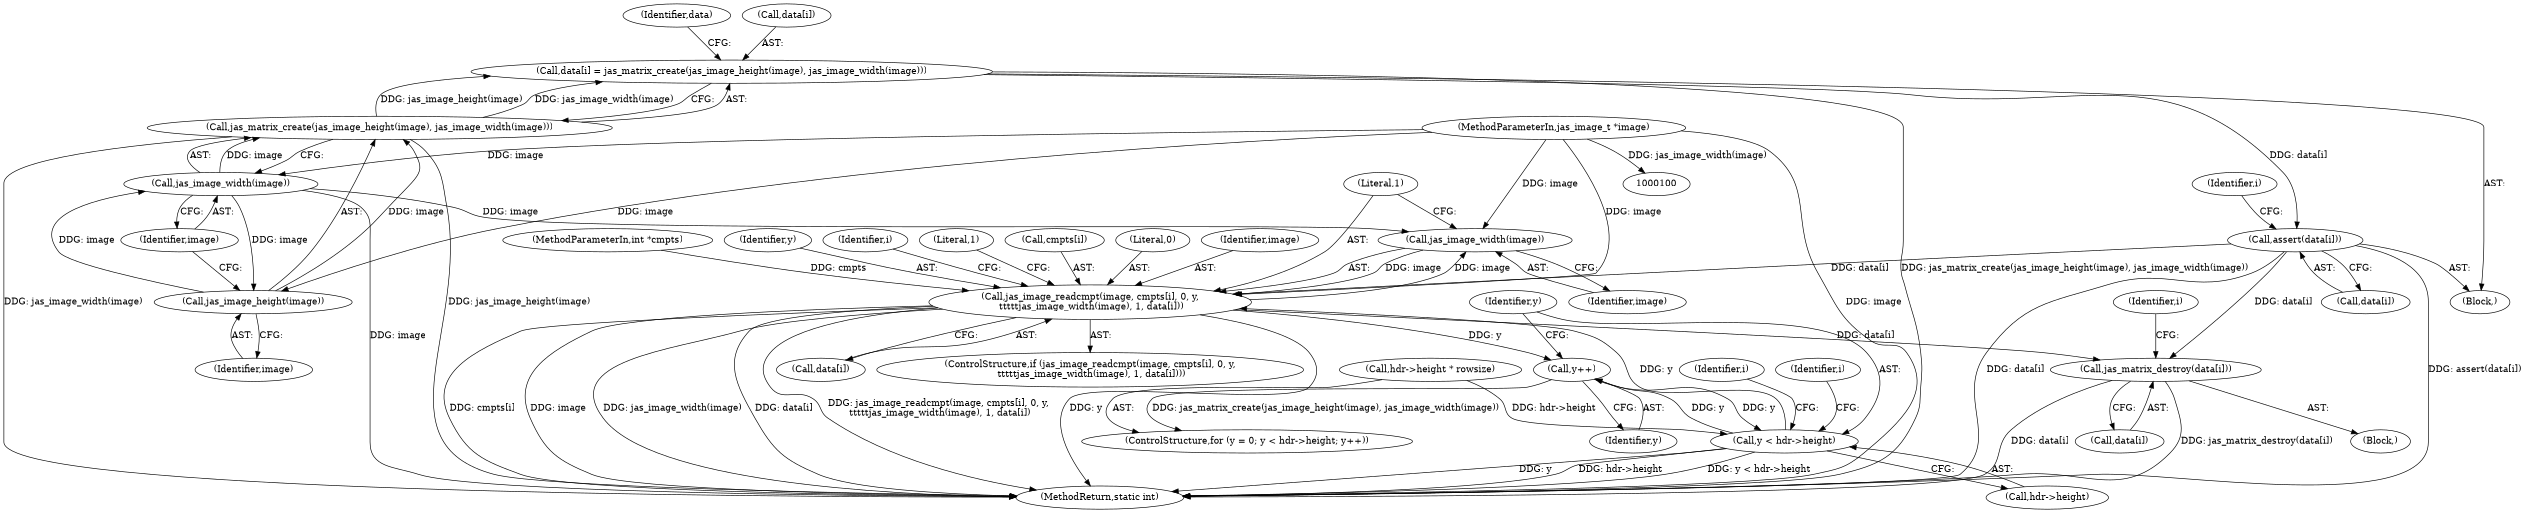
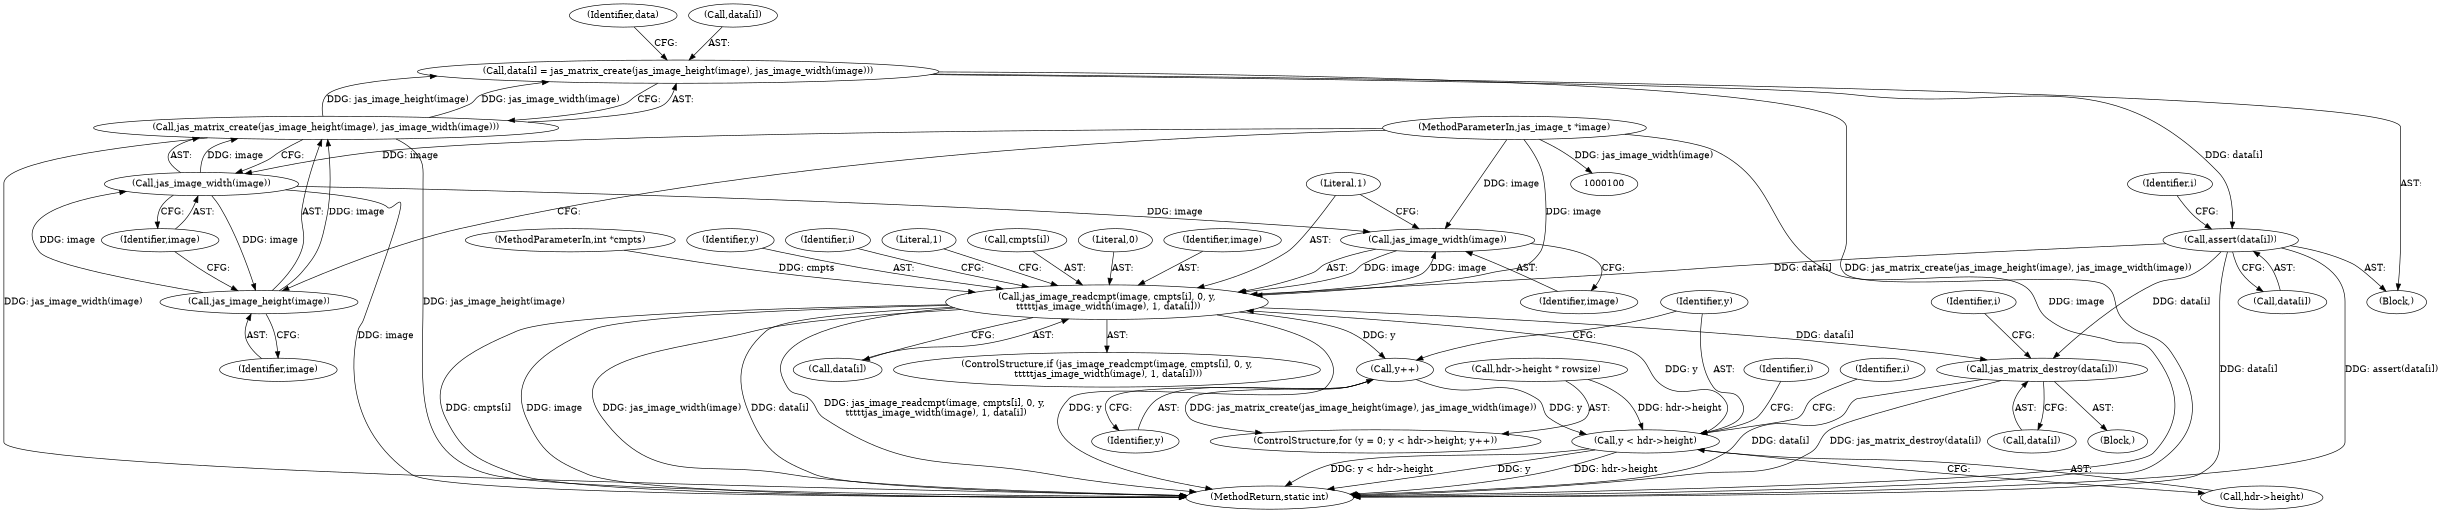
edge "(MethodParameterIn,jas_image_t *image)" -> "(Call,jas_image_height(image))": label "DDG: image" -> "CFG: "
edge "(Call,y < hdr->height)" -> "(Call,y++)": removed, label "DDG: y"
